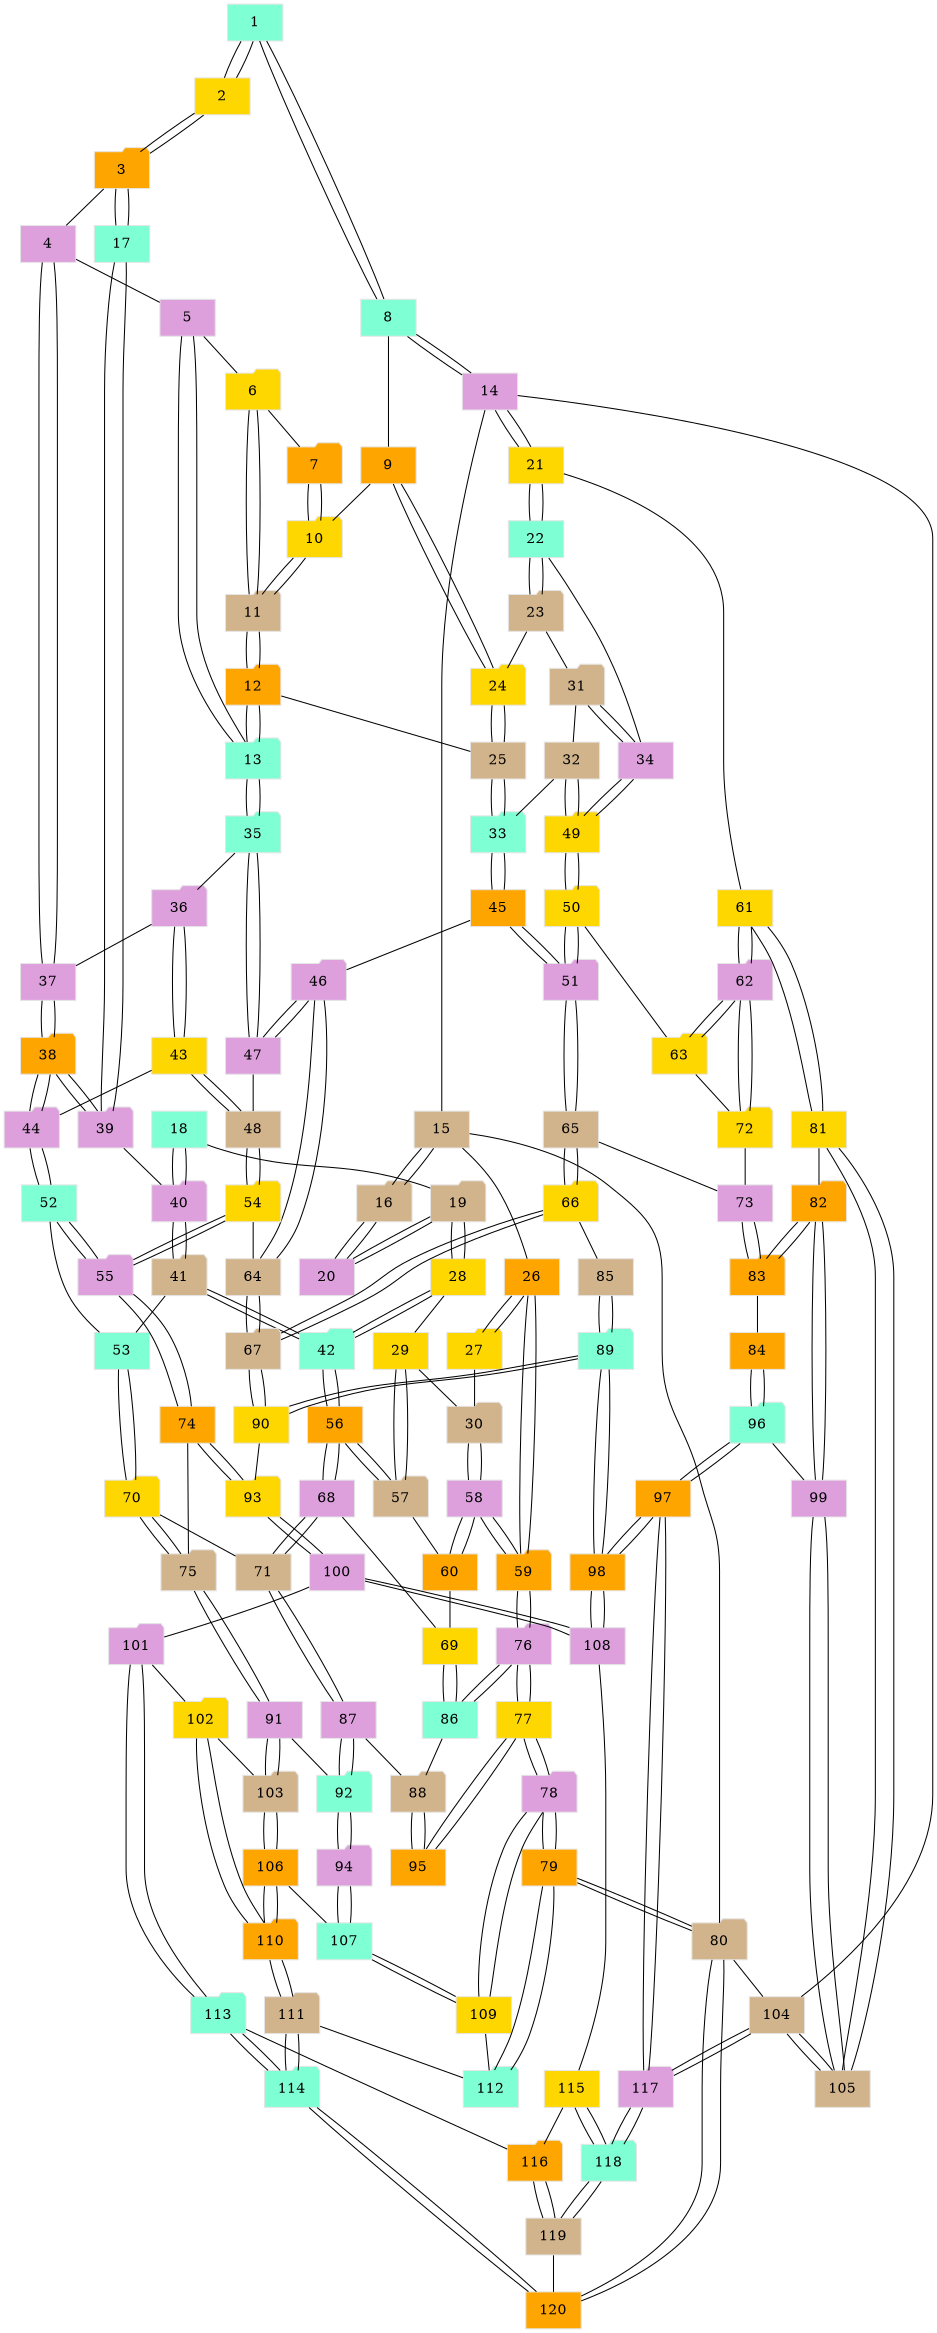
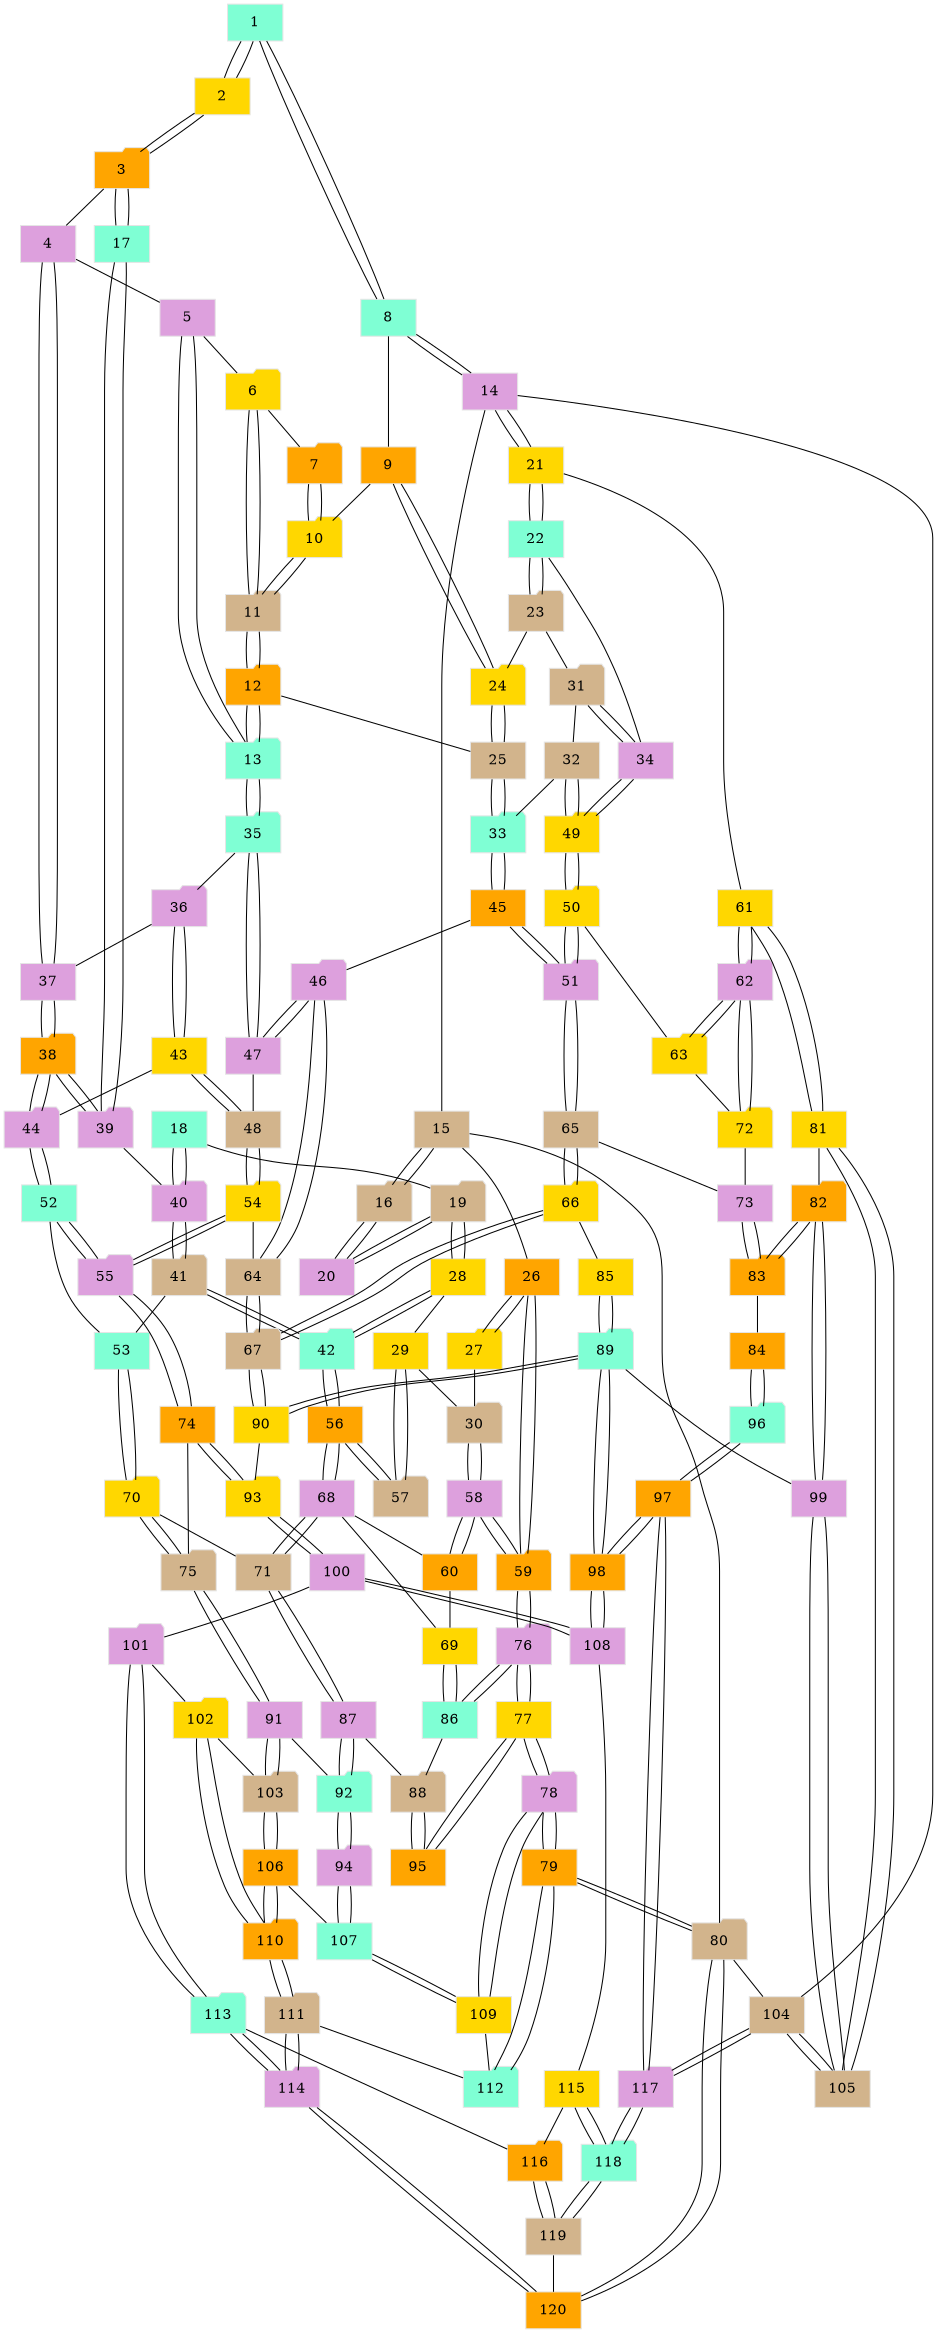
node "85": fillcolor tan -> gold
edge "96" -- "99": now "89" -- "99"
edge "57" -- "60": now "68" -- "60"
node "114": fillcolor aquamarine -> plum
